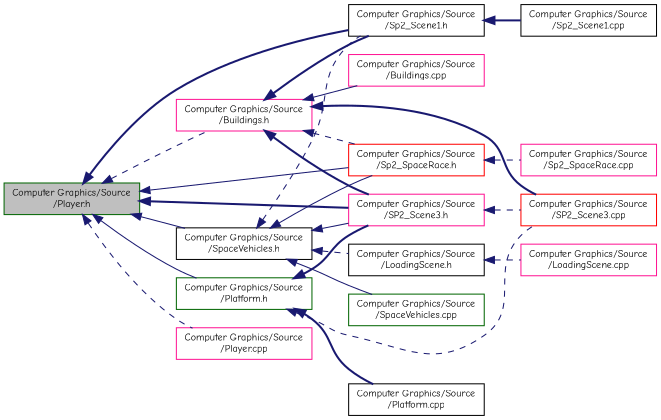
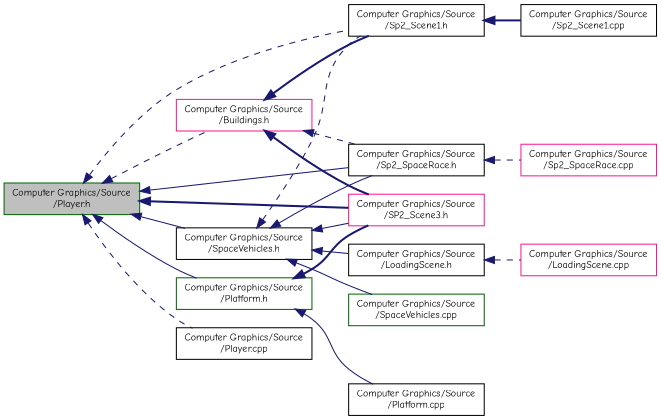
node "Computer Graphics/Source /Buildings.cpp": removed
edge "Computer Graphics/Source /Sp2_Scene1.h" -> "Computer Graphics/Source /Player.h": style bold -> dashed
node "Computer Graphics/Source /Sp2_SpaceRace.h": color red -> black
node "Computer Graphics/Source /SP2_Scene3.cpp": removed
edge "Computer Graphics/Source /LoadingScene.h" -> "Computer Graphics/Source /SpaceVehicles.h": style dashed -> solid
node "Computer Graphics/Source /Player.cpp": color deeppink -> black
edge "Computer Graphics/Source /Platform.cpp" -> "Computer Graphics/Source /Platform.h": style bold -> solid
